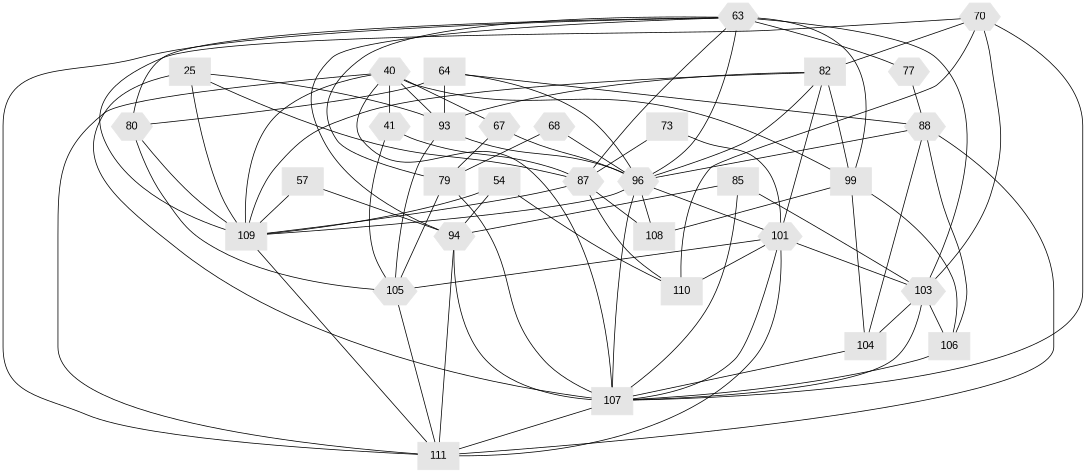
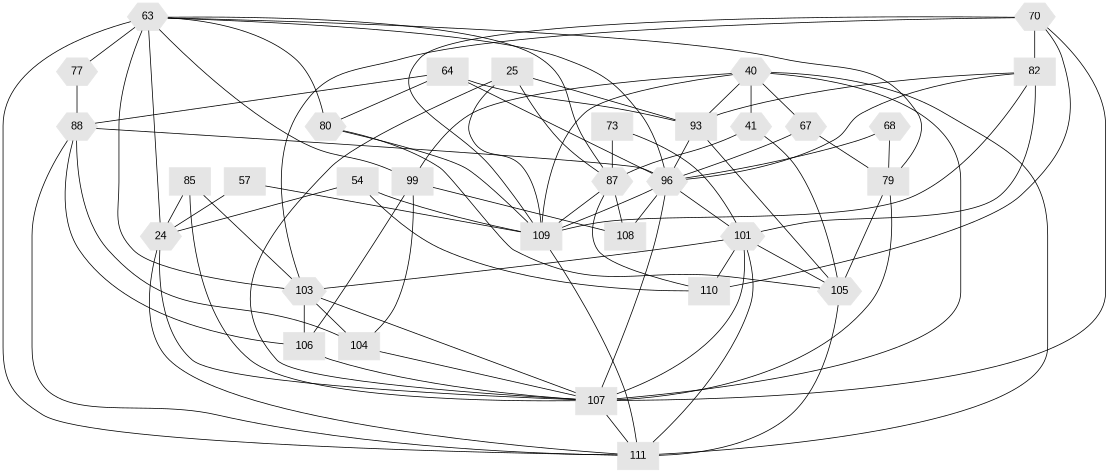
edge "82" -- "99": removed
node "94": label "94" -> "24"
